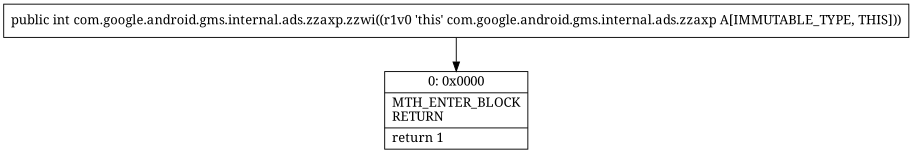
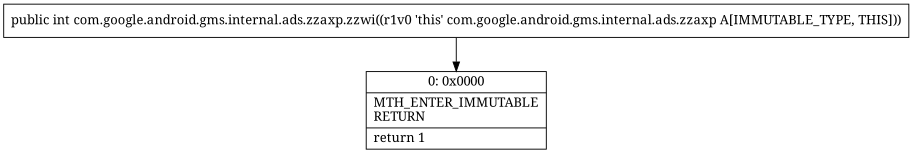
node "0: 0x0000": text "MTH_ENTER_BLOCK" -> "MTH_ENTER_IMMUTABLE"
